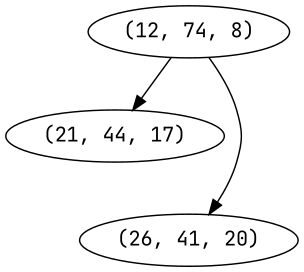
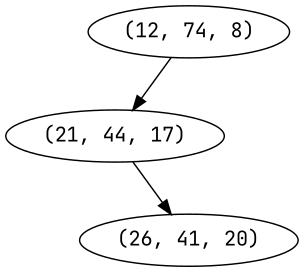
edge "(12, 74, 8)" -> "(26, 41, 20)": now "(21, 44, 17)" -> "(26, 41, 20)"
